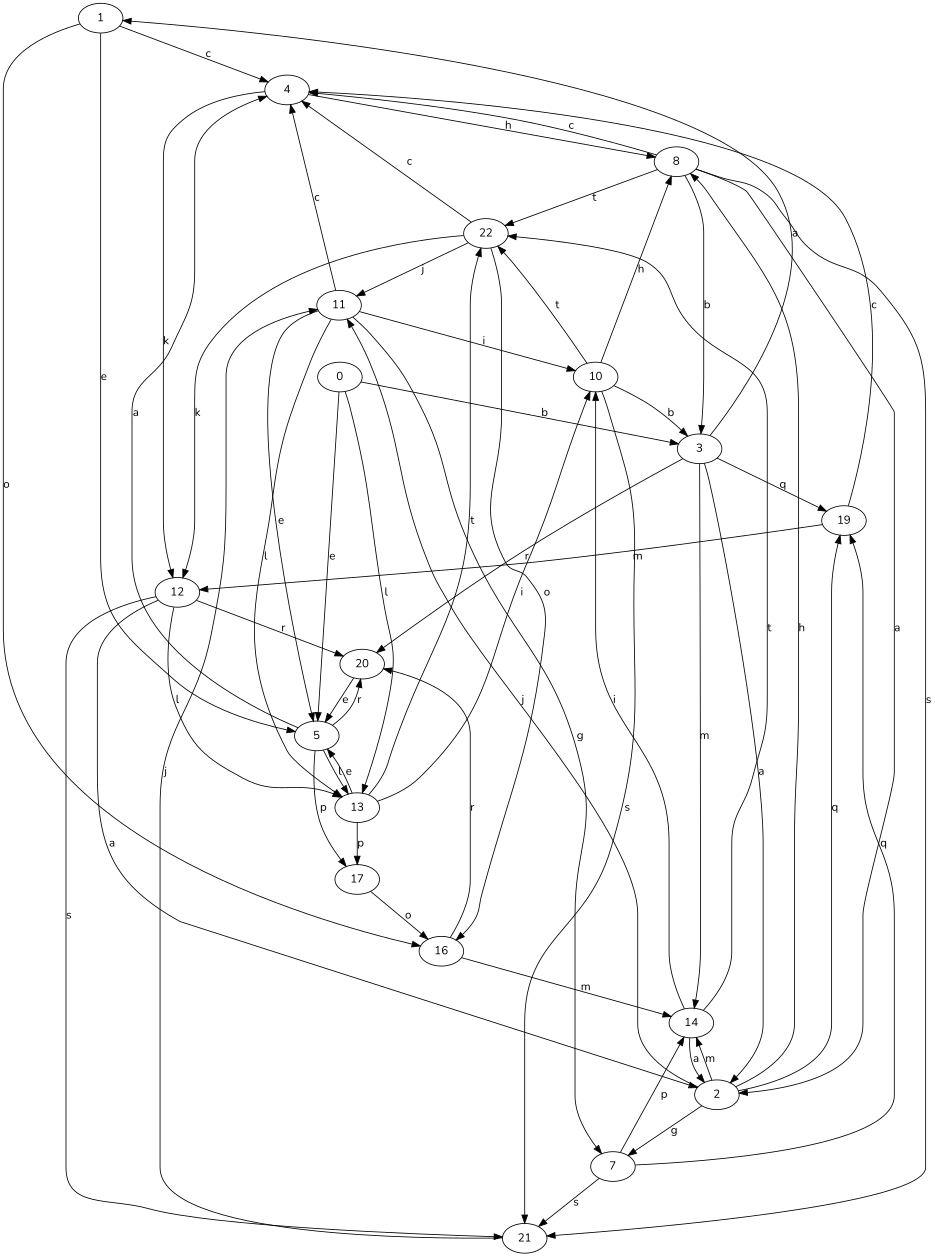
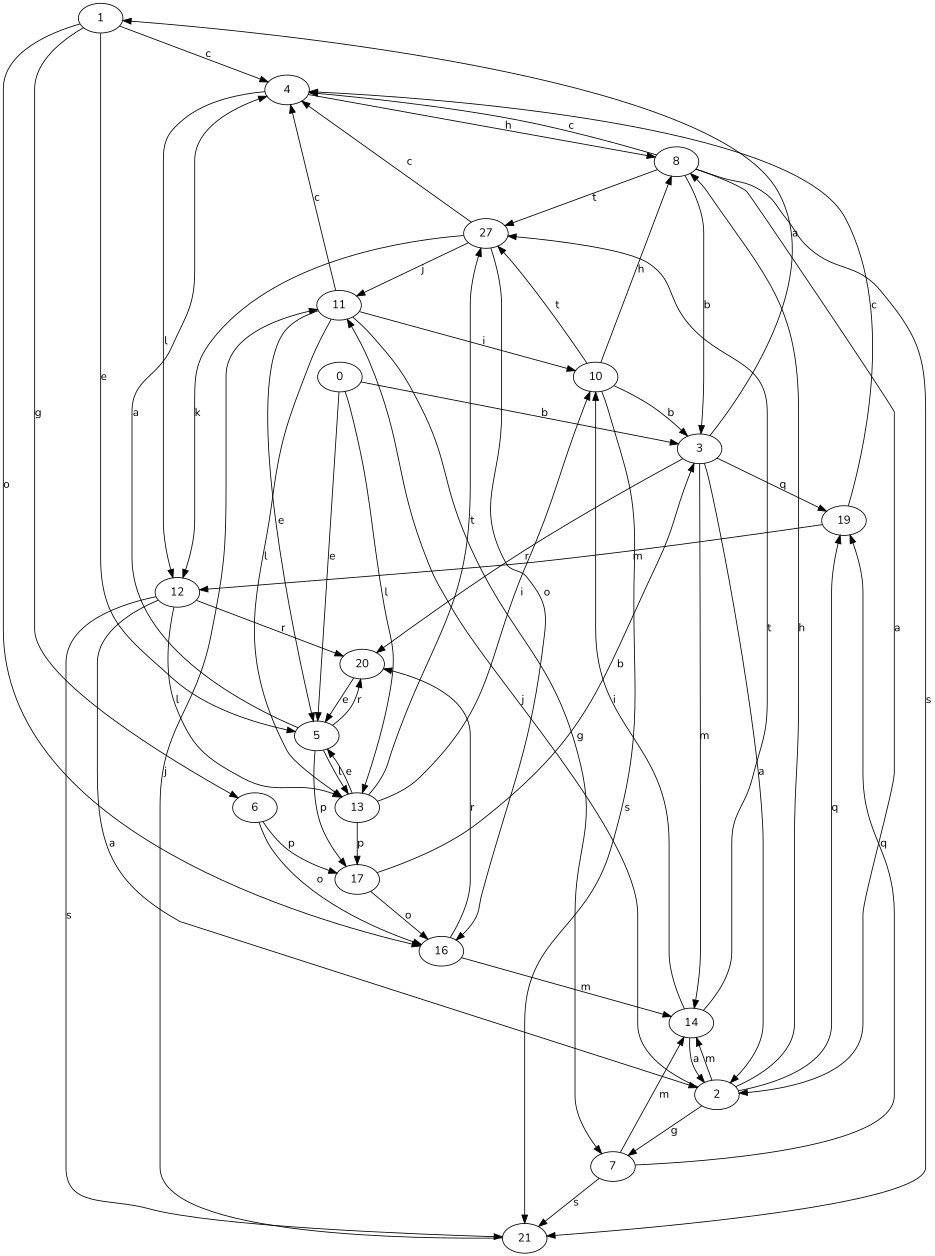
node "22": label "22" -> "27"
edge "4" -> "12": label "k" -> "l"
edge "17" -> "3": added, label "b"
node "6": added
edge "7" -> "14": label "p" -> "m"
